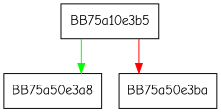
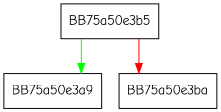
node "BB75a10e3b5": label "BB75a10e3b5" -> "BB75a50e3b5"
node "BB75a50e3a8": label "BB75a50e3a8" -> "BB75a50e3a9"
